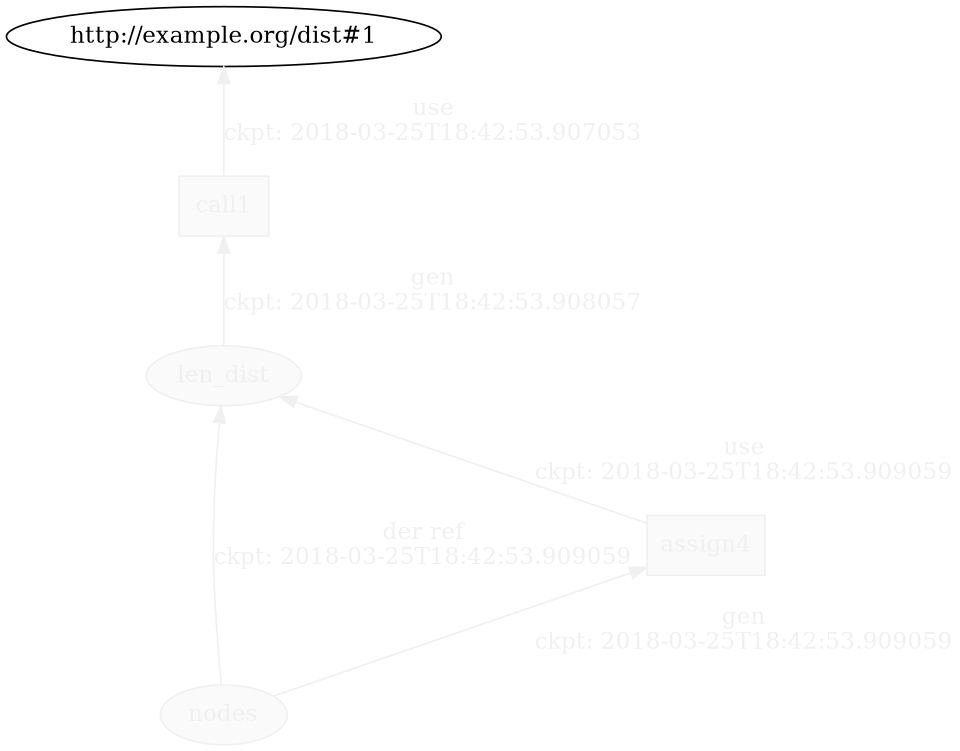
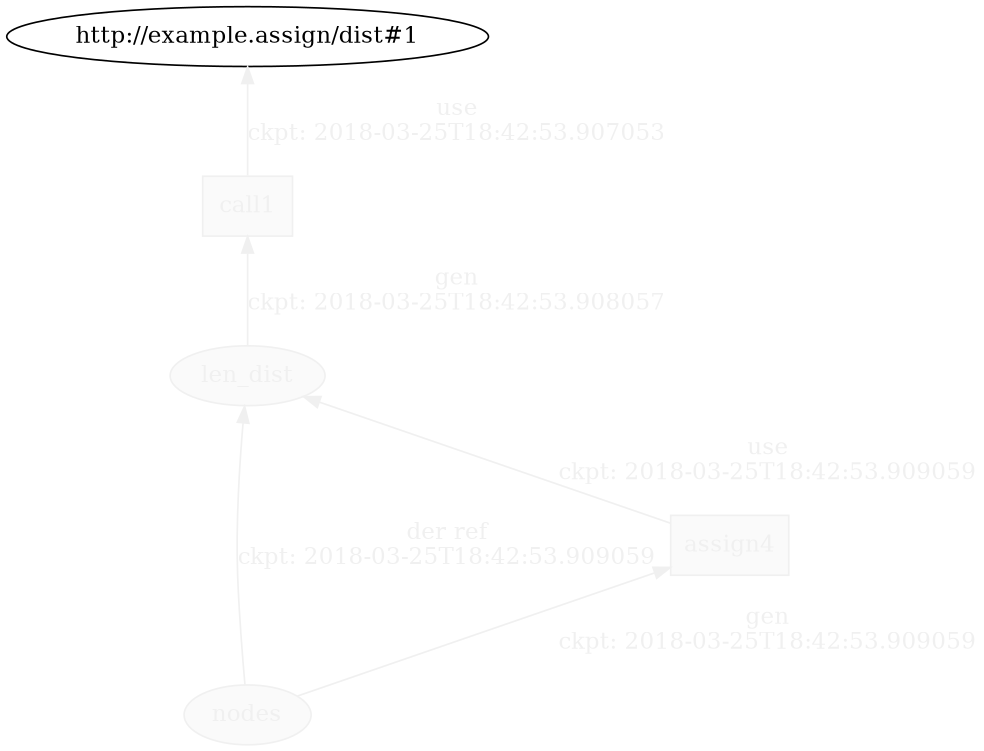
node "http://example.org/dist#1": label "http://example.org/dist#1" -> "http://example.assign/dist#1"
